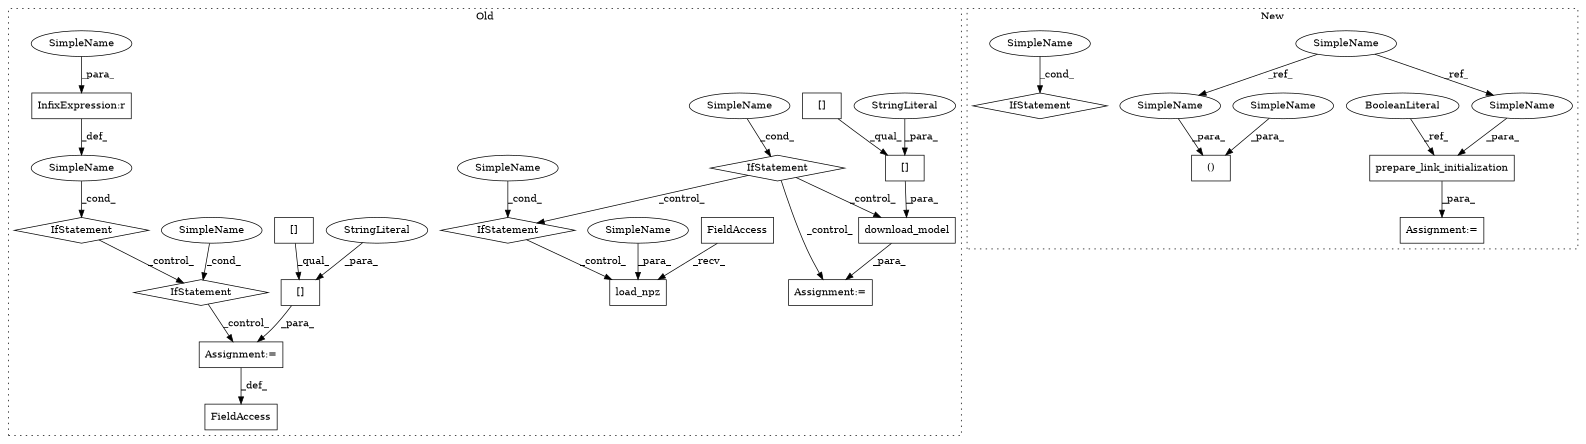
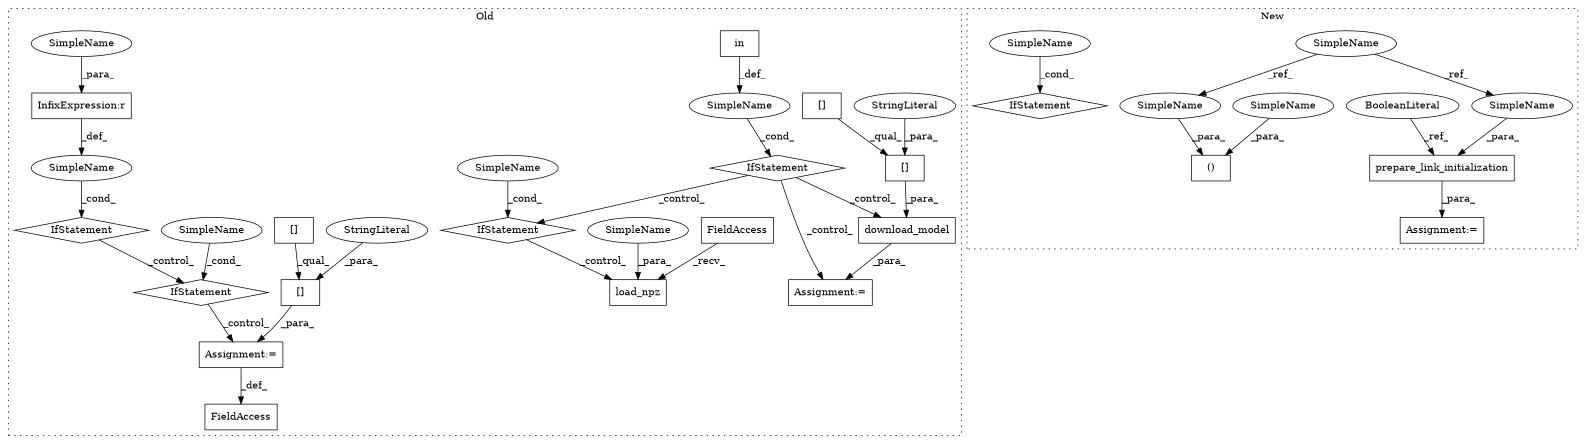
node "in": added
